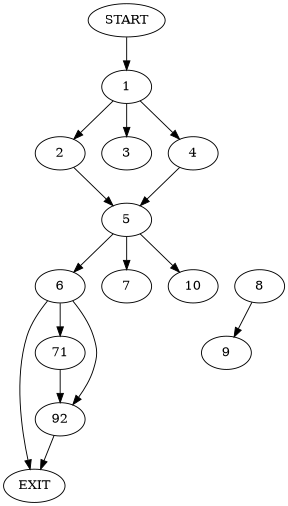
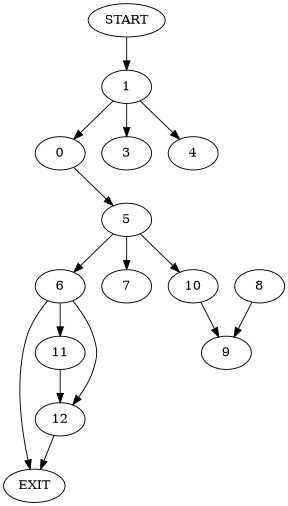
node "2": label "2" -> "0"
edge "4" -> "5": removed
edge "10" -> "9": added
node "71": label "71" -> "11"
node "92": label "92" -> "12"
